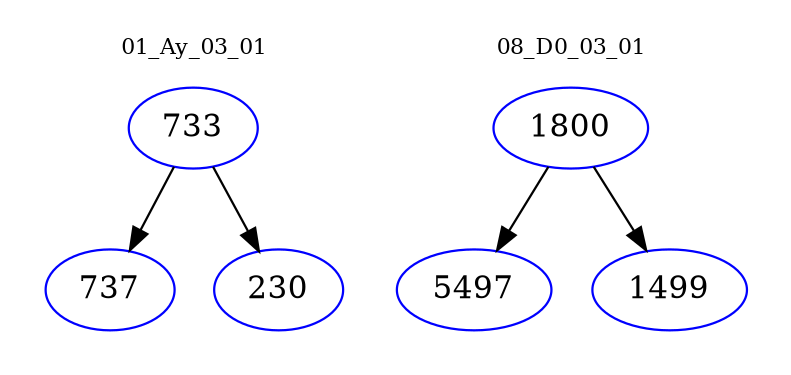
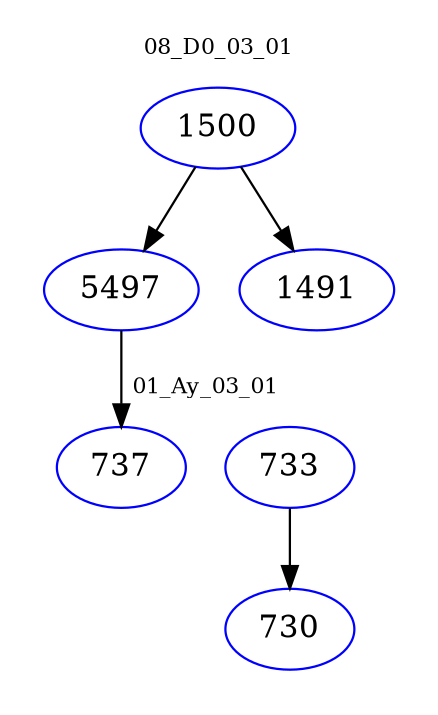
node "1800": label "1800" -> "1500"
edge "733" -> "737": now "5497" -> "737"
node "230": label "230" -> "730"
node "1499": label "1499" -> "1491"
